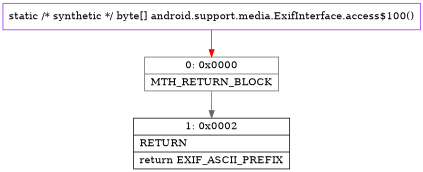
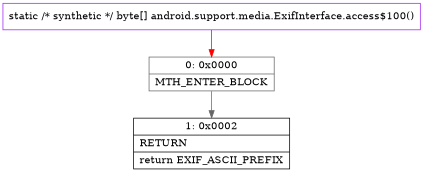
node "0: 0x0000": text "MTH_RETURN_BLOCK" -> "MTH_ENTER_BLOCK"
